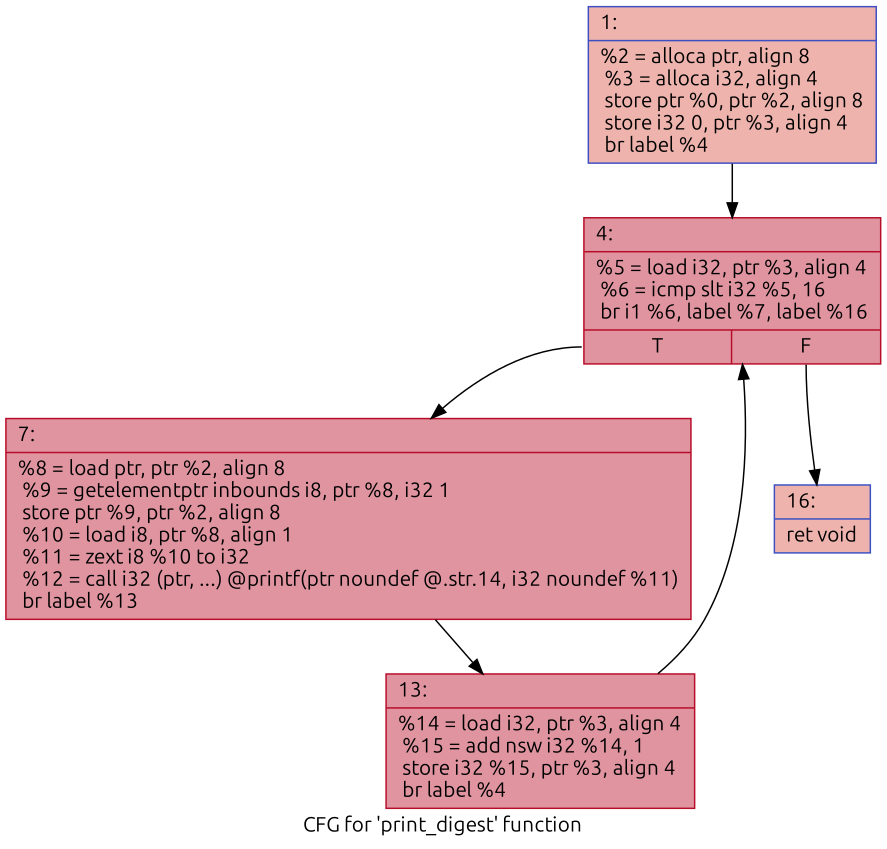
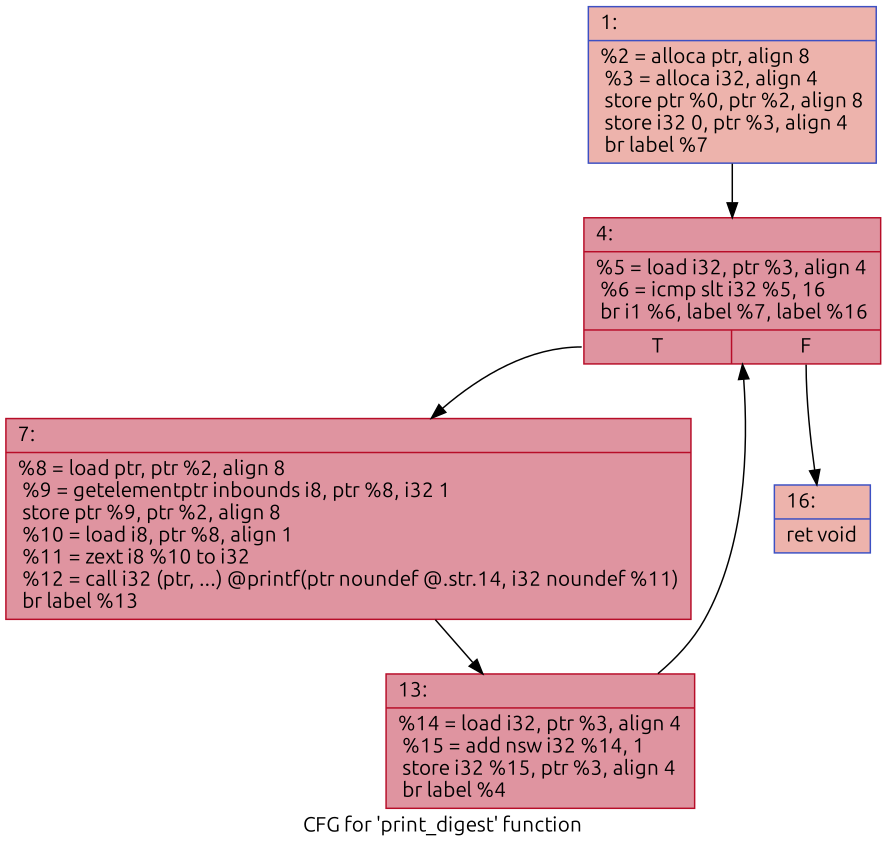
node "1:": text "br label %4" -> "br label %7"
